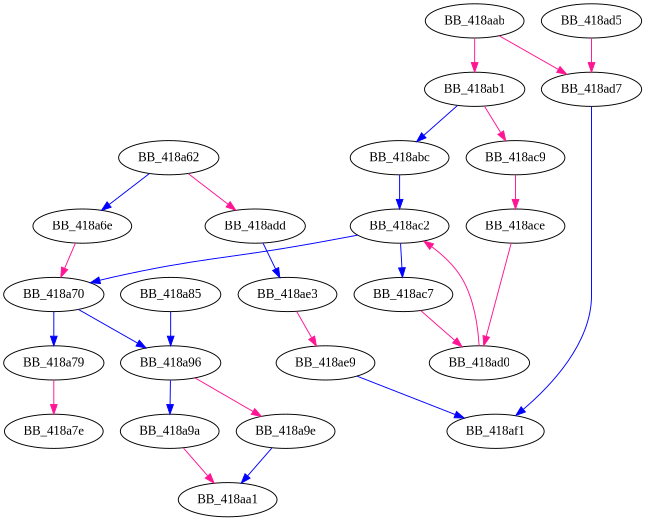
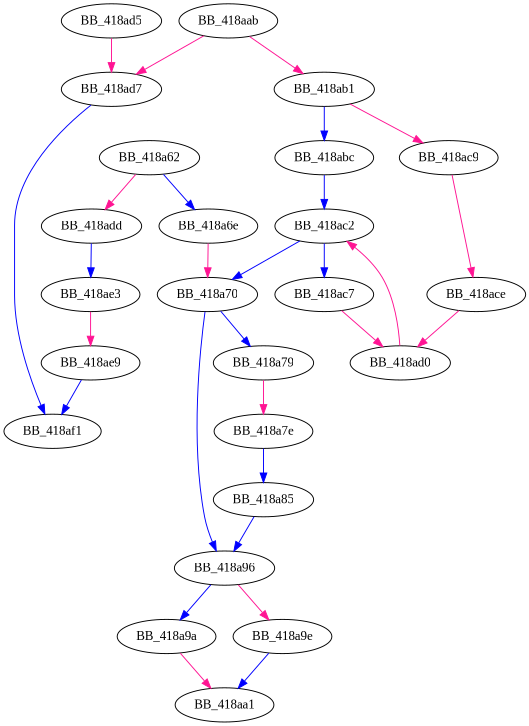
edge "BB_418a7e" -> "BB_418a85": added
